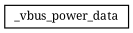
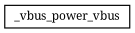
node "_vbus_power_data": label "_vbus_power_data" -> "_vbus_power_vbus"
